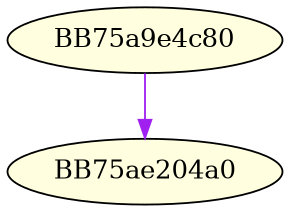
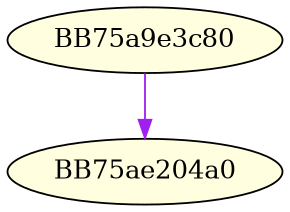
node "BB75a9e4c80": label "BB75a9e4c80" -> "BB75a9e3c80"
